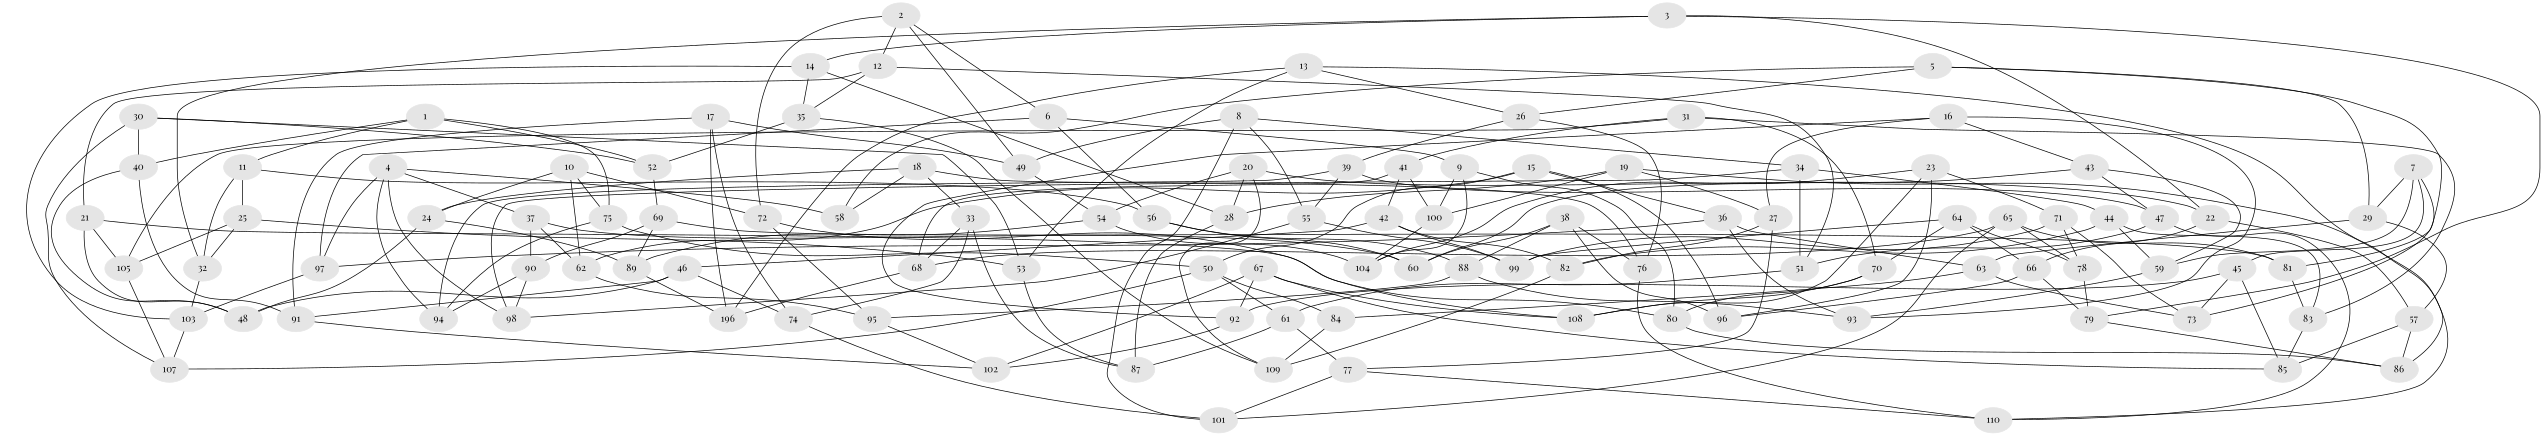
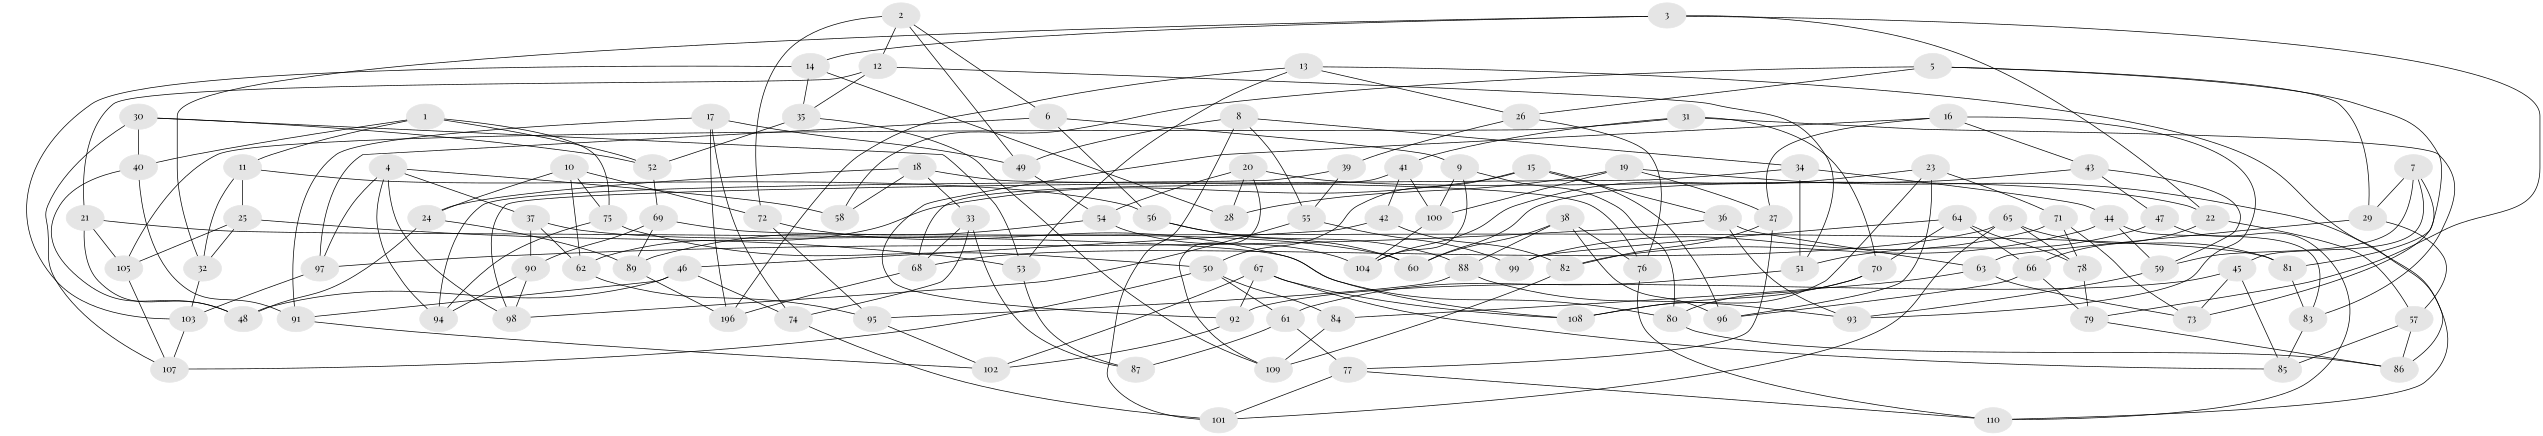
edge "39" -- "47": removed
edge "42" -- "99": removed
edge "28" -- "87": removed
